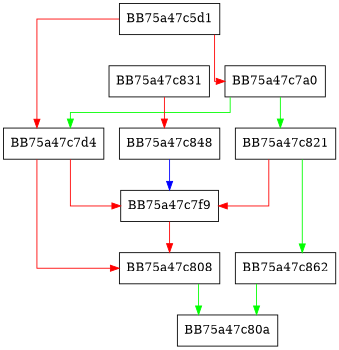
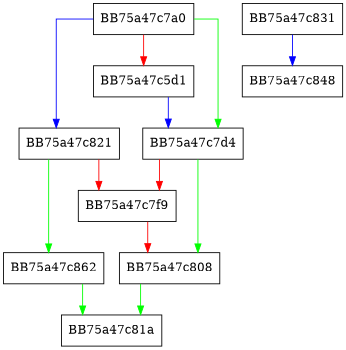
edge "BB75a47c5d1" -> "BB75a47c7d4": color red -> blue
edge "BB75a47c5d1" -> "BB75a47c7a0": reversed
edge "BB75a47c831" -> "BB75a47c848": color red -> blue
edge "BB75a47c7a0" -> "BB75a47c821": color green -> blue
edge "BB75a47c848" -> "BB75a47c7f9": removed
edge "BB75a47c7d4" -> "BB75a47c808": color red -> green
node "BB75a47c80a": label "BB75a47c80a" -> "BB75a47c81a"
